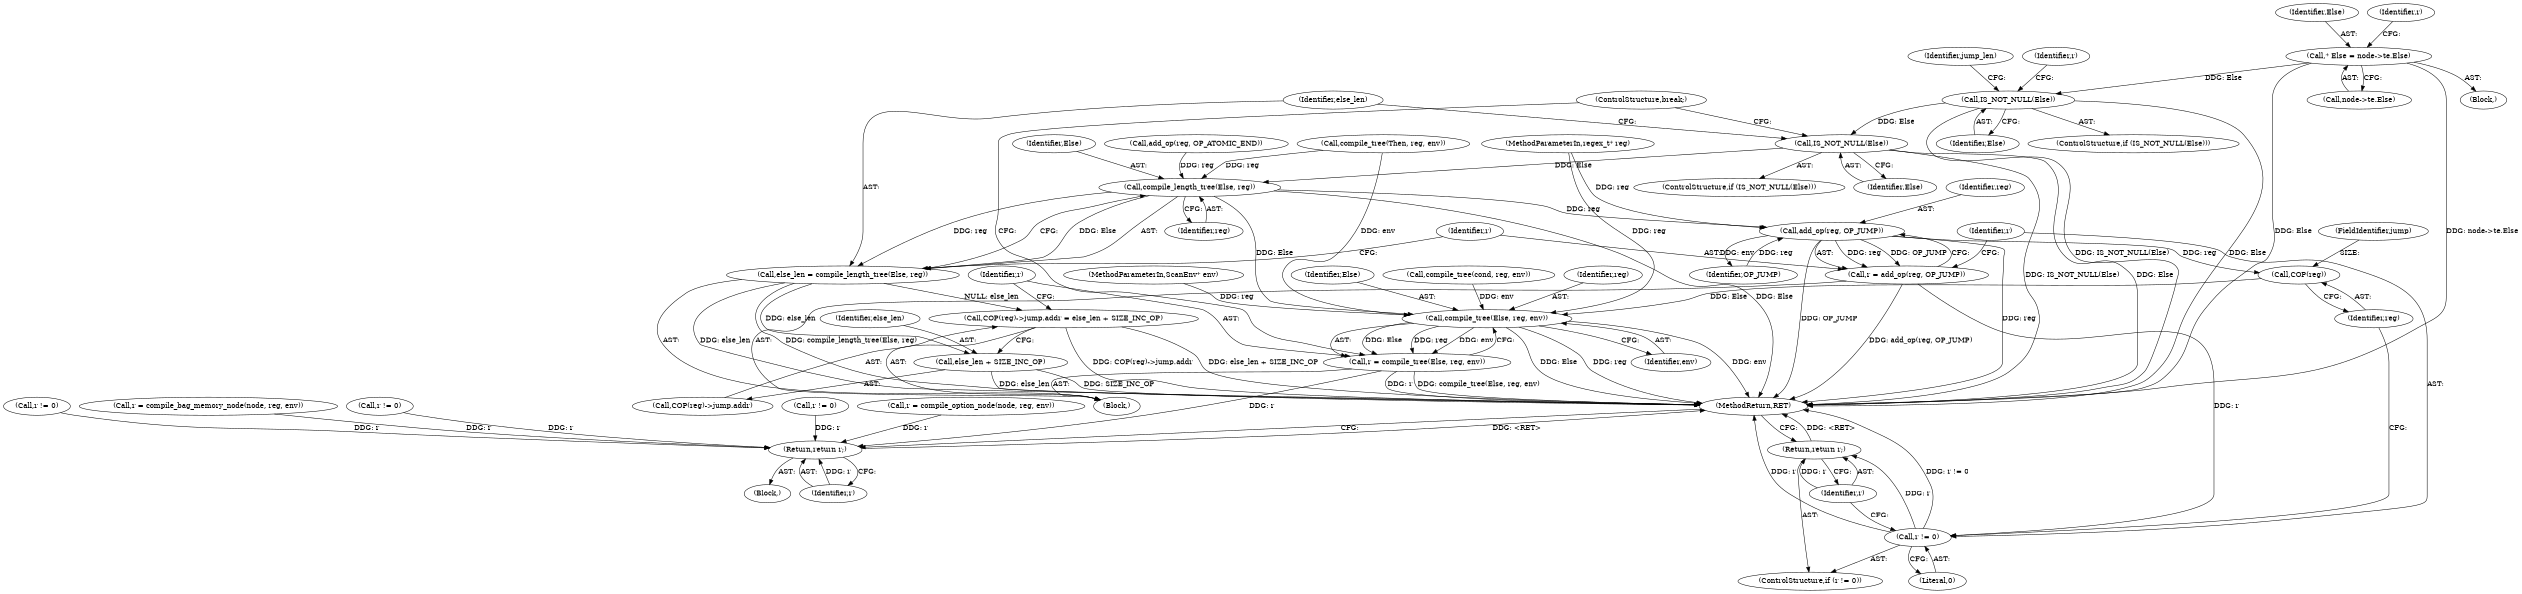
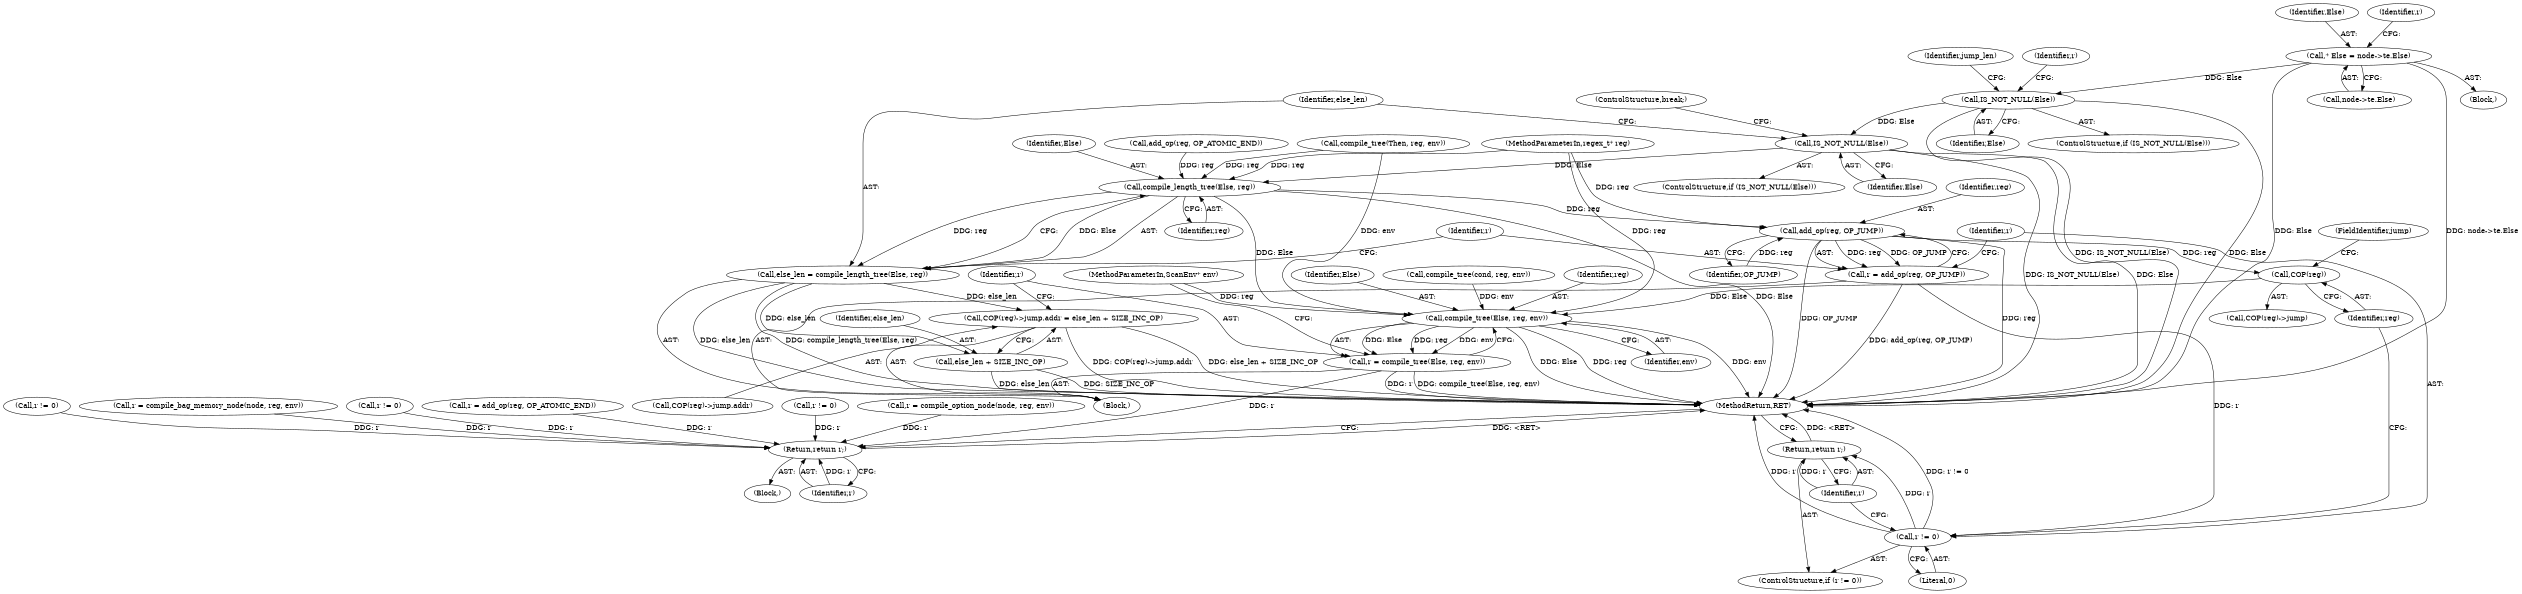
edge "(ControlStructure,break;)" -> "(Call,r = compile_tree(Else, reg, env))": now "(MethodParameterIn,ScanEnv* env)" -> "(Call,r = compile_tree(Else, reg, env))"
edge "(MethodParameterIn,regex_t* reg)" -> "(Call,compile_length_tree(Else, reg))": added, label "DDG: reg"
edge "(Call,add_op(reg, OP_JUMP))" -> "(Identifier,OP_JUMP)": label "DDG: env" -> "CFG: "
edge "(FieldIdentifier,jump)" -> "(Call,COP(reg))": label "SIZE: " -> "CFG: "
edge "(Call,else_len = compile_length_tree(Else, reg))" -> "(Call,COP(reg)->jump.addr = else_len + SIZE_INC_OP)": label "NULL: else_len" -> "DDG: else_len"
node "(Call,COP(reg)->jump)": added
edge "(Call,else_len + SIZE_INC_OP)" -> "(Call,COP(reg)->jump.addr)": now "(Call,else_len + SIZE_INC_OP)" -> "(Call,COP(reg)->jump.addr = else_len + SIZE_INC_OP)"
node "(Call,r = add_op(reg, OP_ATOMIC_END))": added
